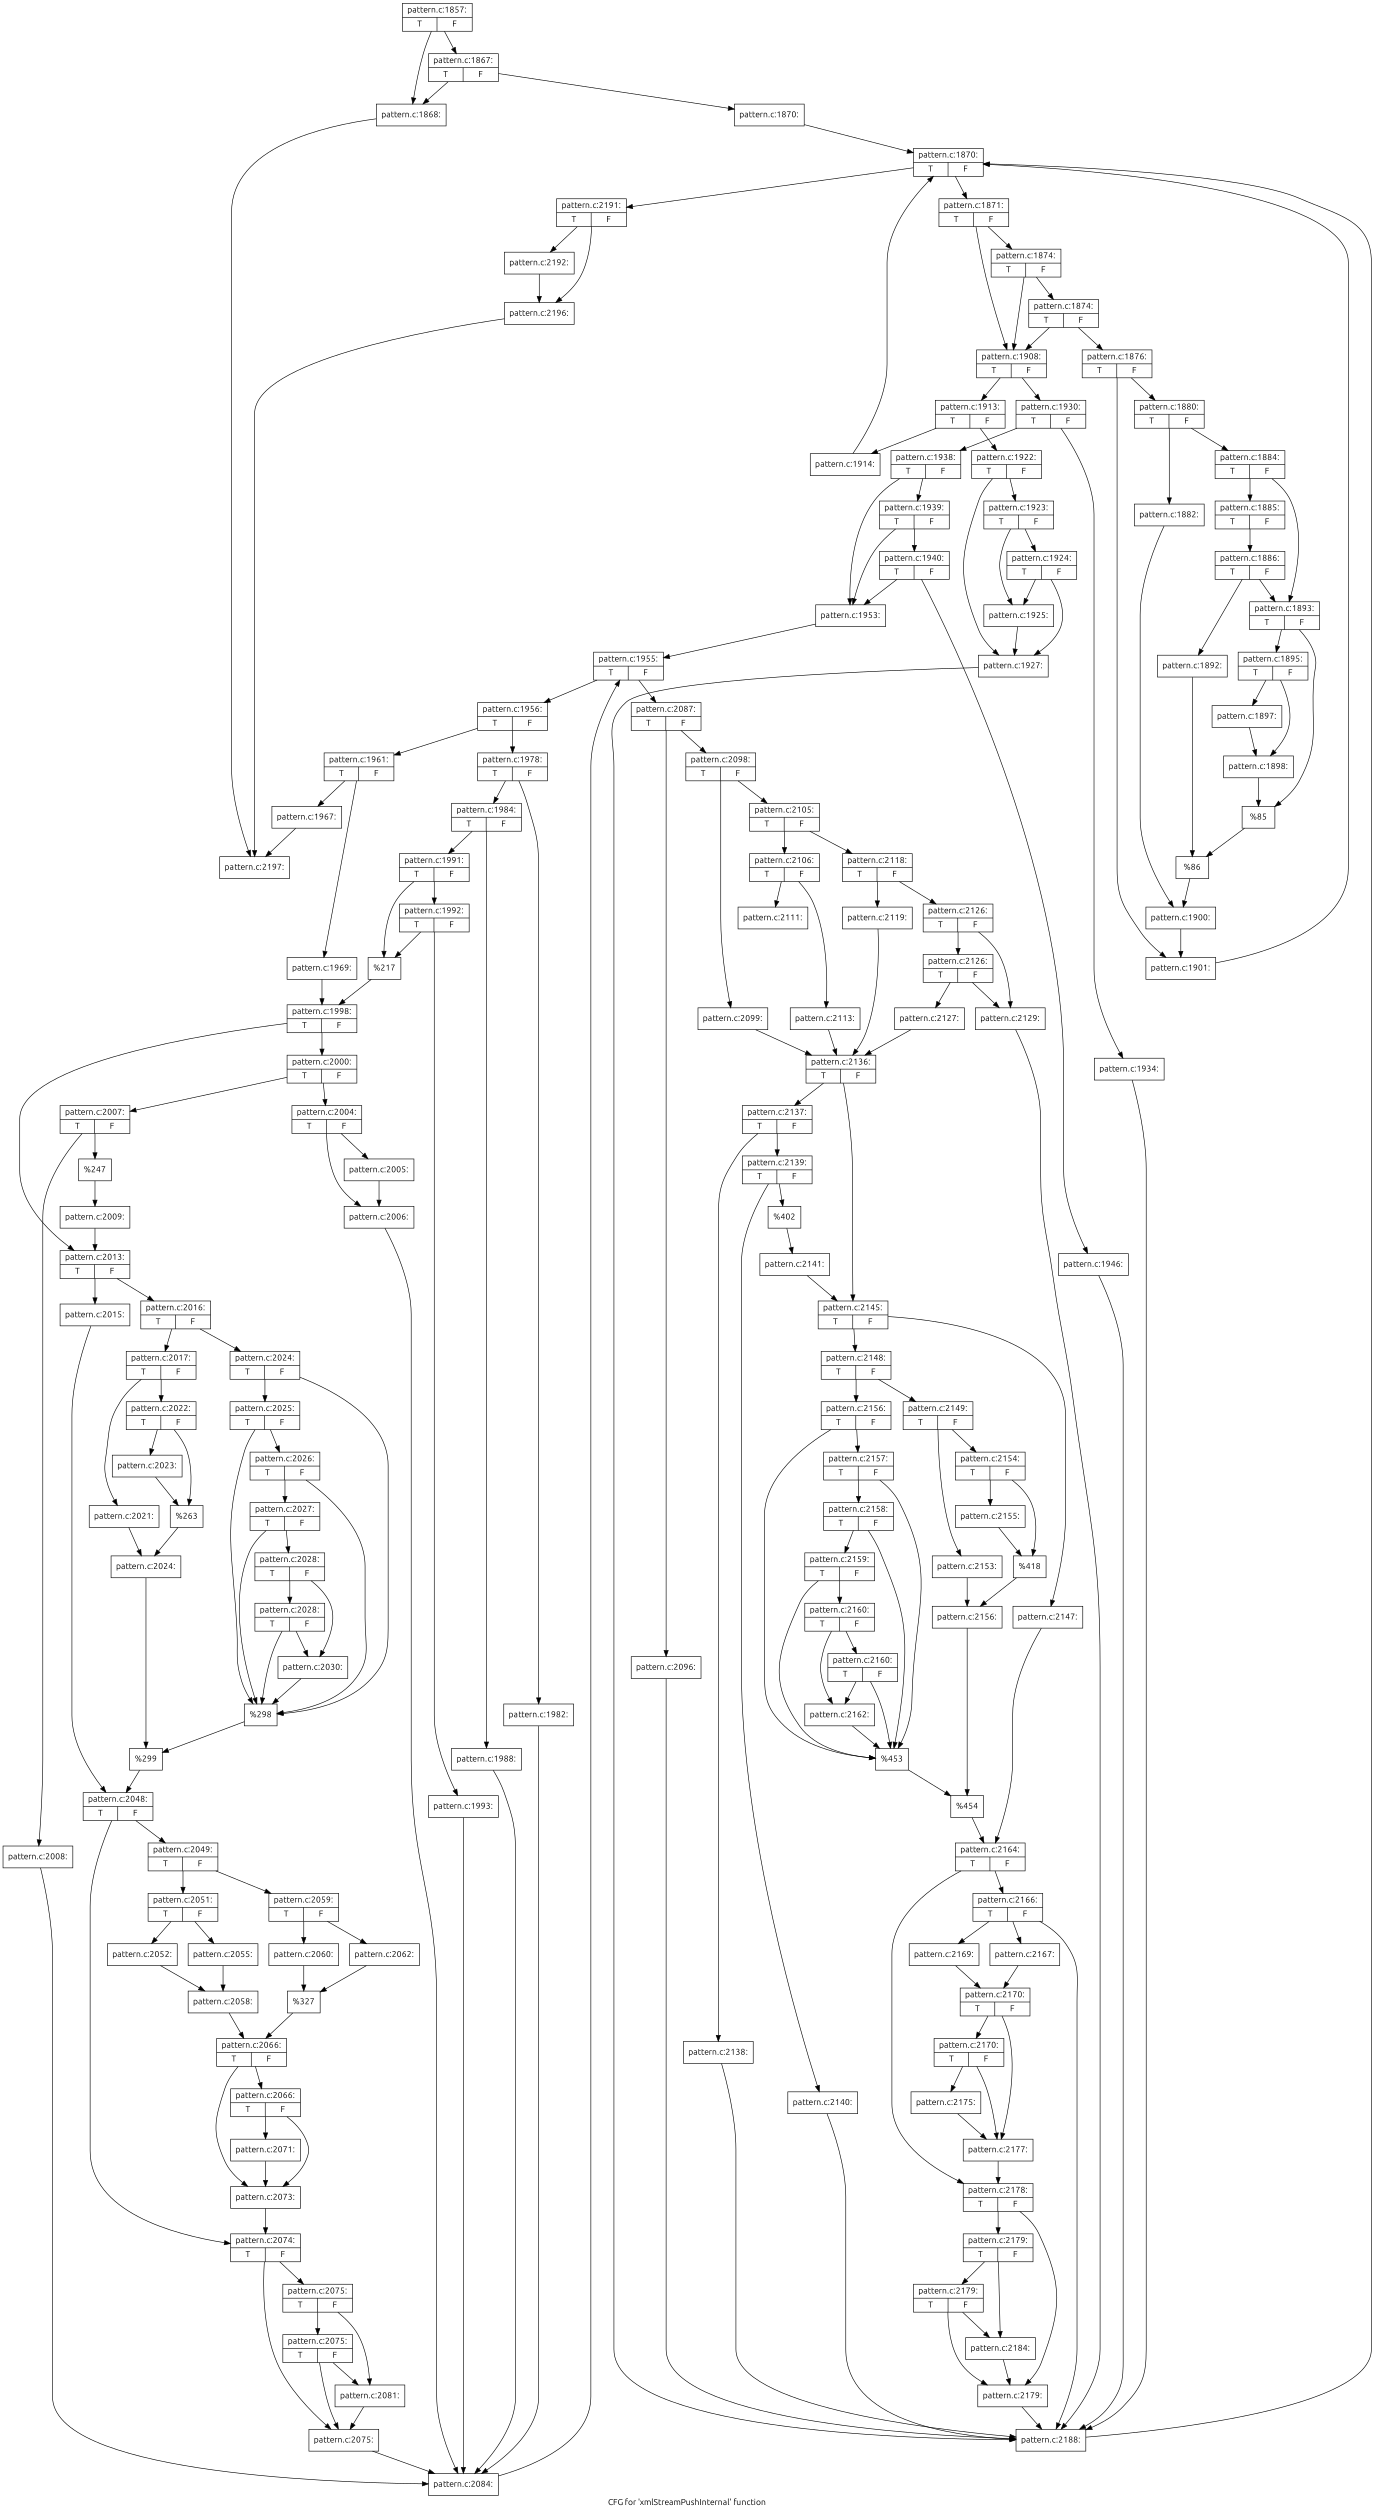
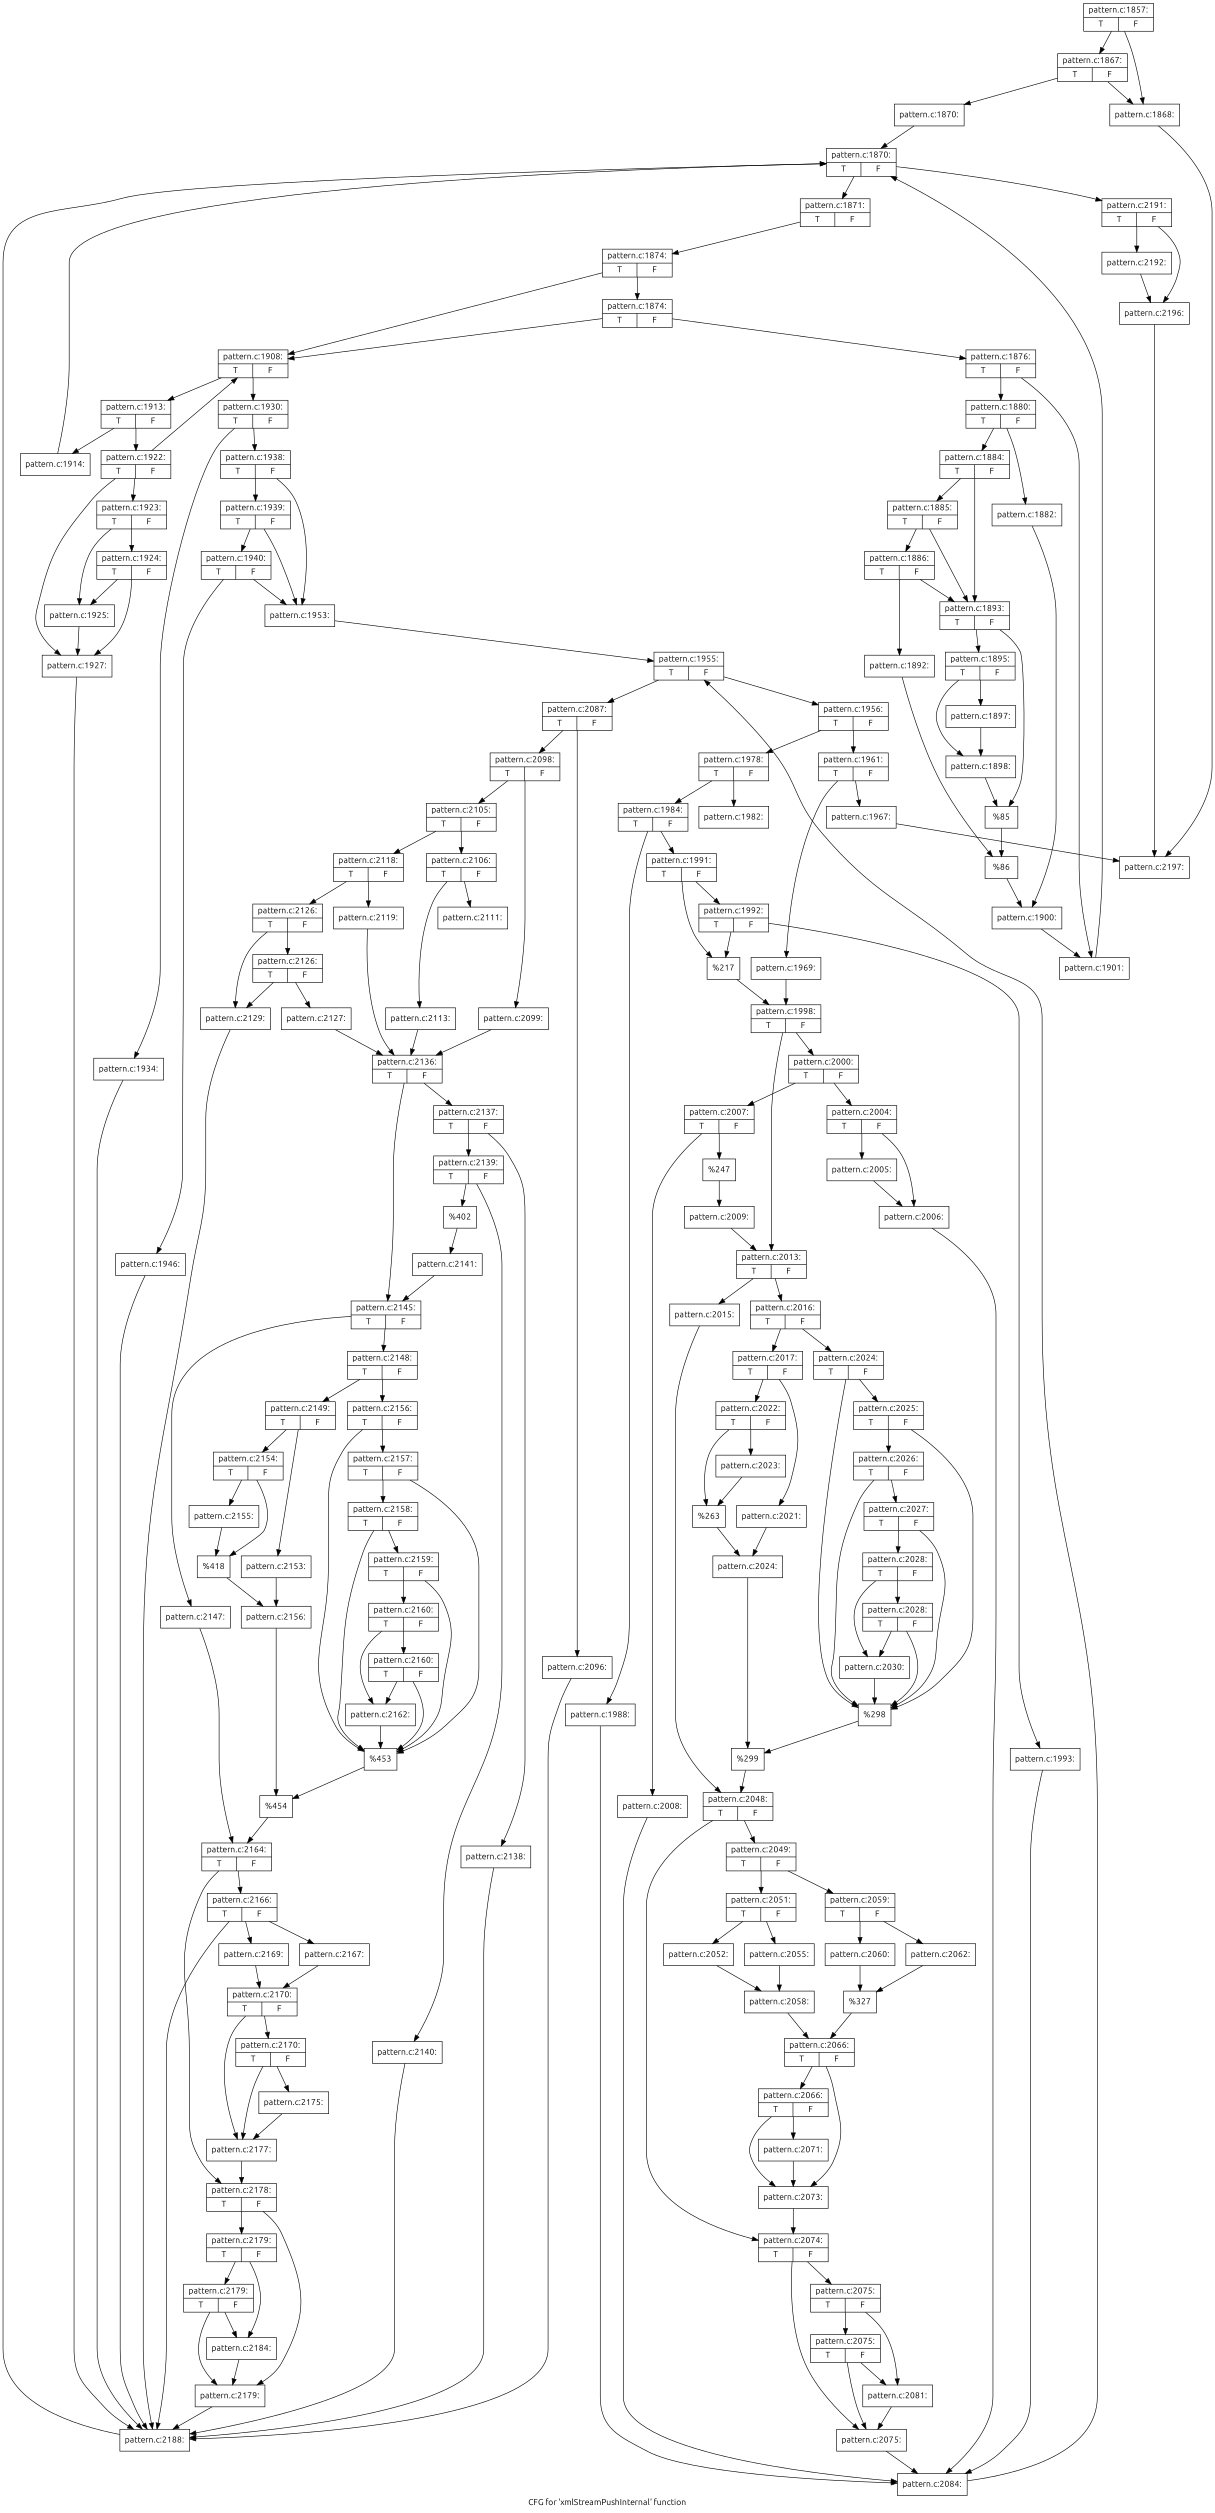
edge "pattern.c:1871:" -> "pattern.c:1908:": now "pattern.c:1922:" -> "pattern.c:1908:"
edge "pattern.c:1885:" -> "pattern.c:1893:": added
edge "pattern.c:1982:" -> "pattern.c:2084:": removed
